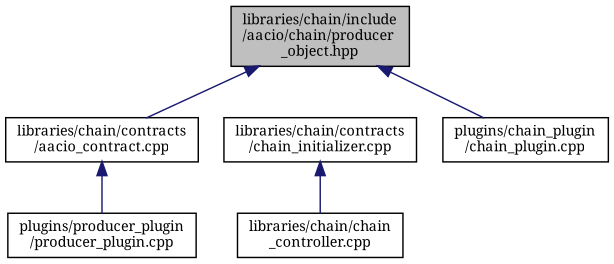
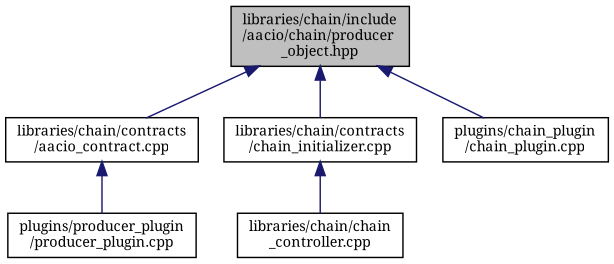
edge "libraries/chain/contracts /chain_initializer.cpp" -> "libraries/chain/include /aacio/chain/producer _object.hpp": added
